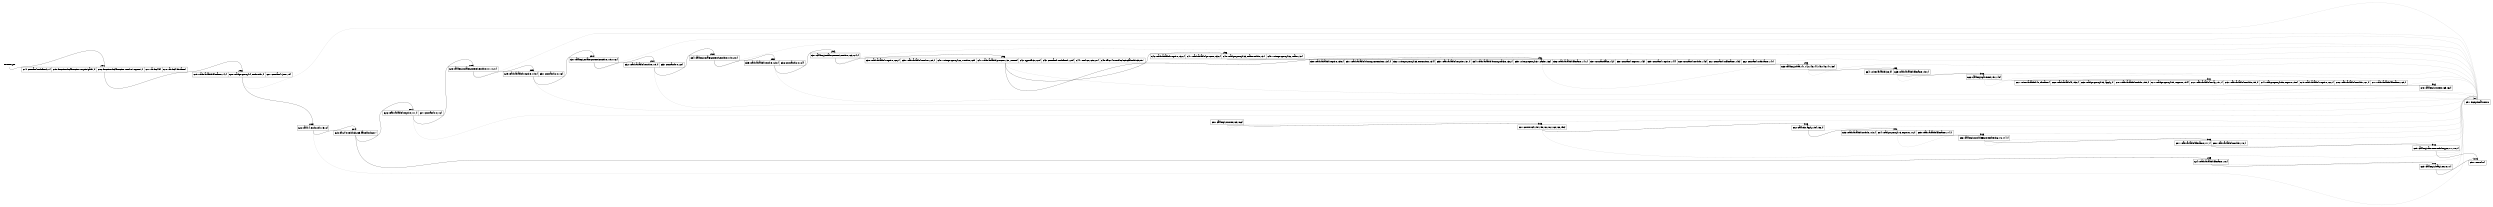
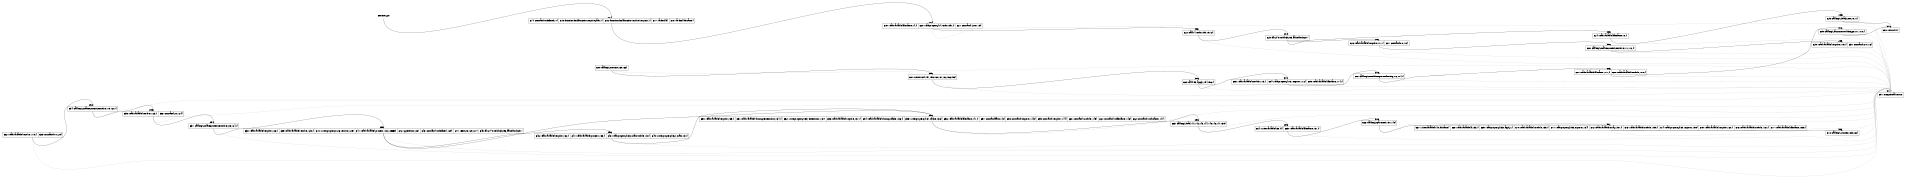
node "631: call[TAJS_makeContextSensitive,v15,v16,-]": removed
